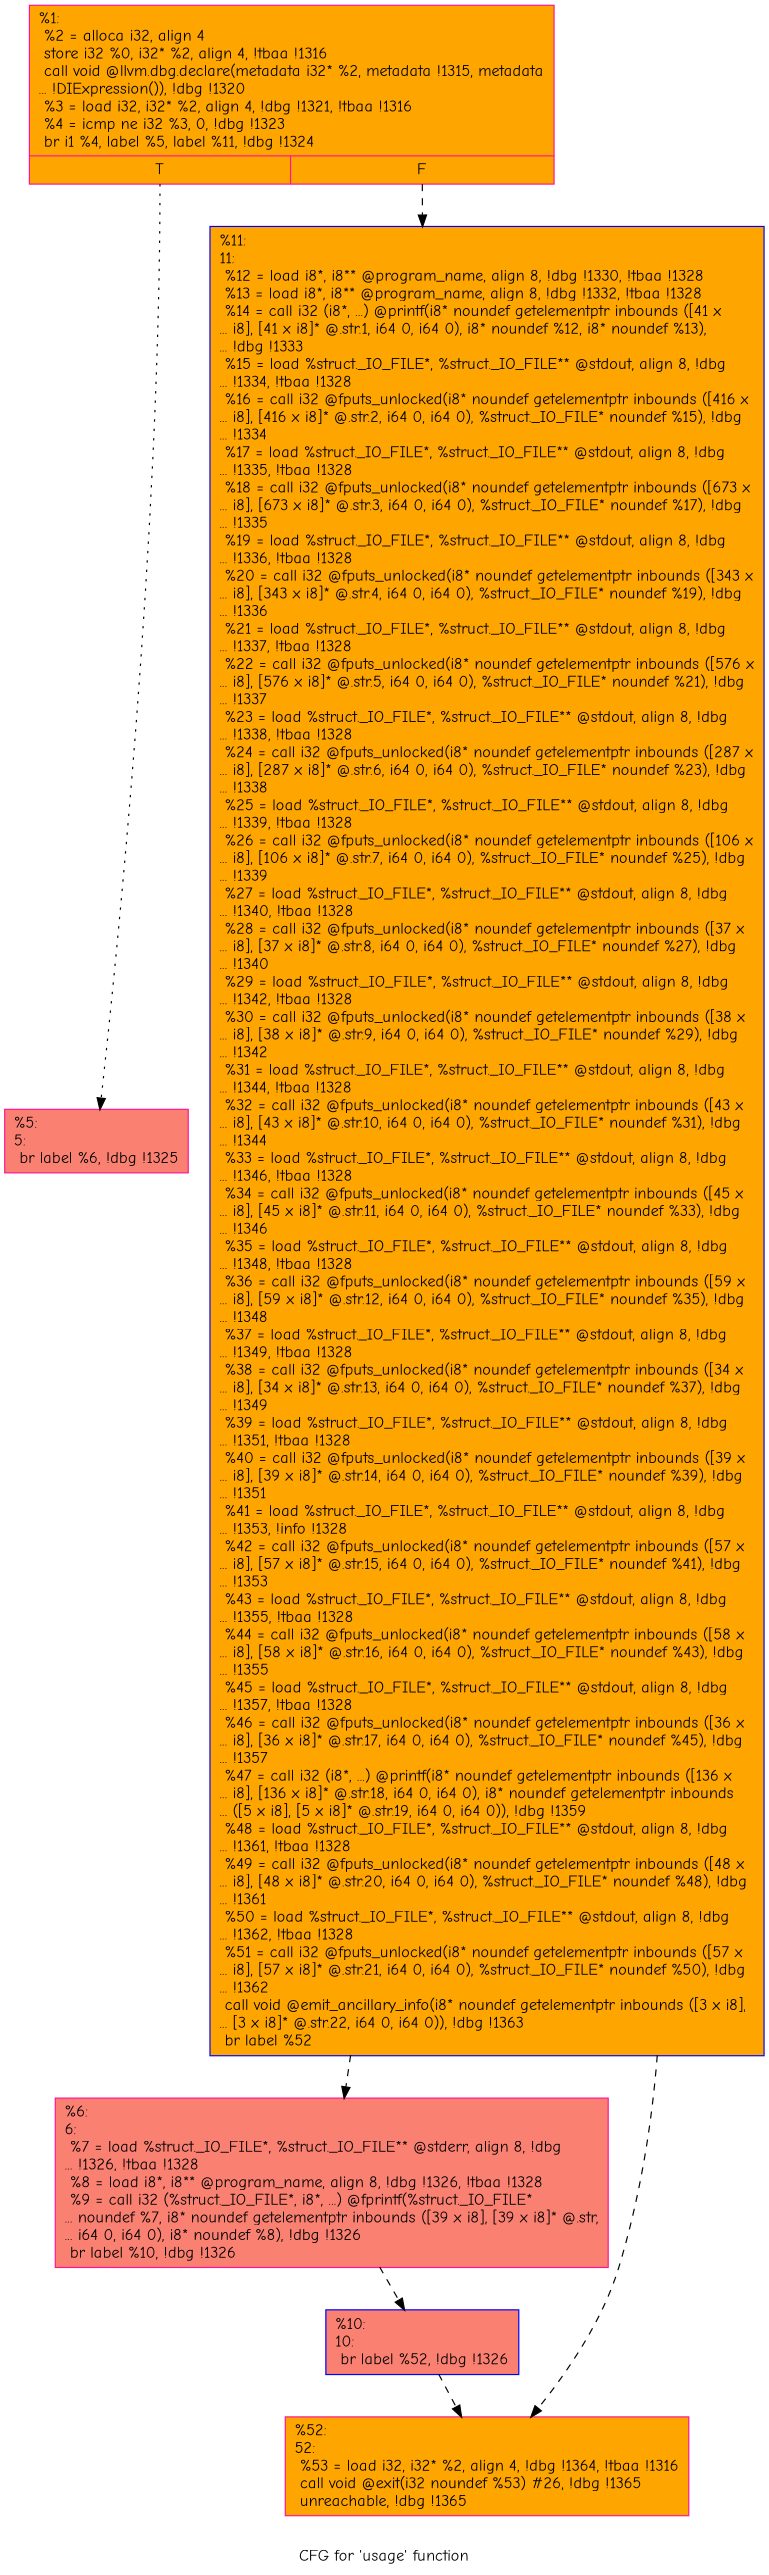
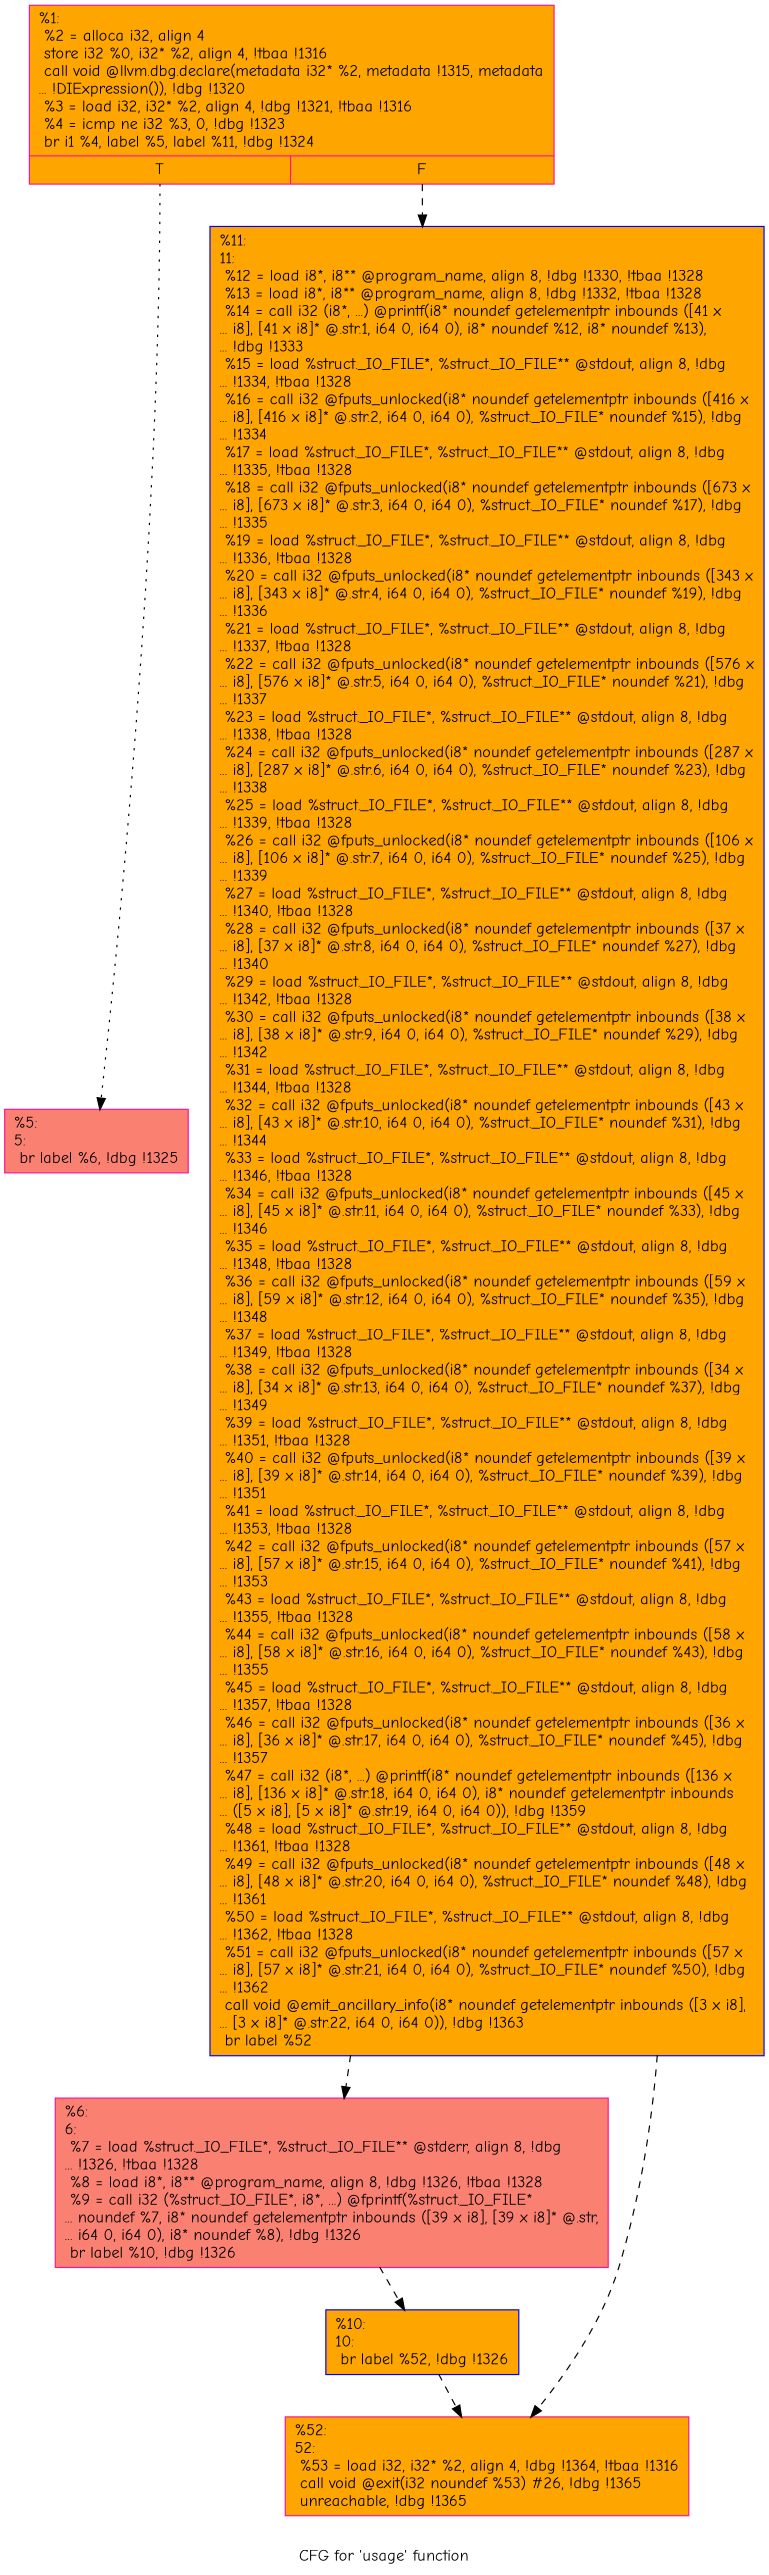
node "%11:": text "... !1353, !info !1328" -> "... !1353, !tbaa !1328"
node "%10:": fillcolor salmon -> orange
